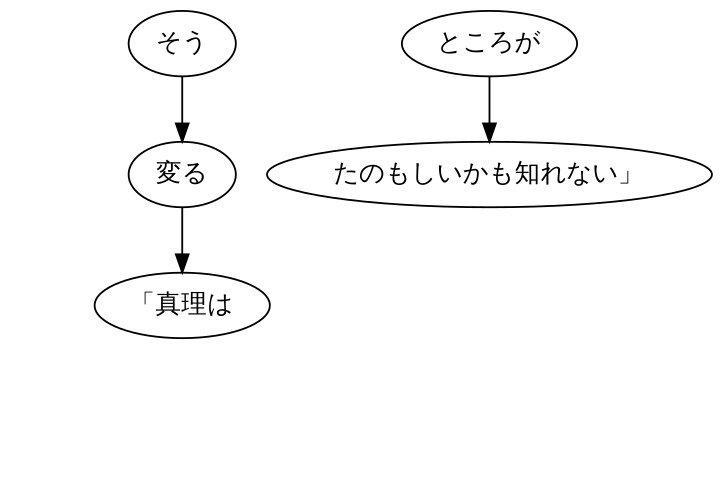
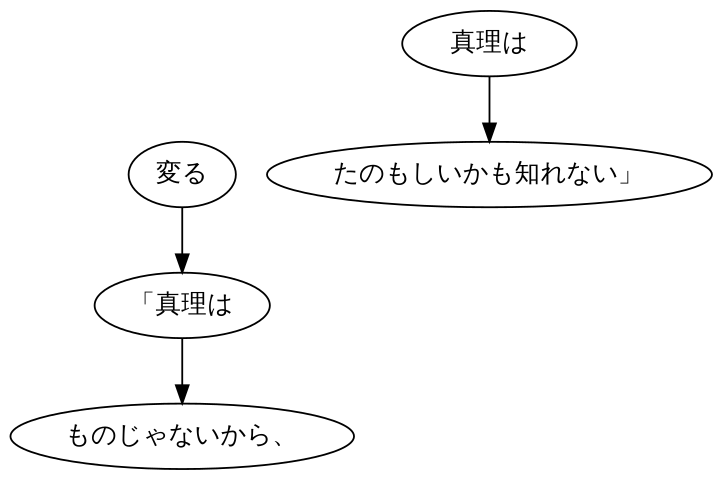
node "そう": removed
node "ところが": label "ところが" -> "真理は"
node "ものじゃないから、": added
